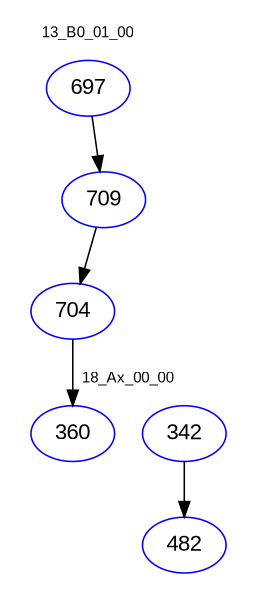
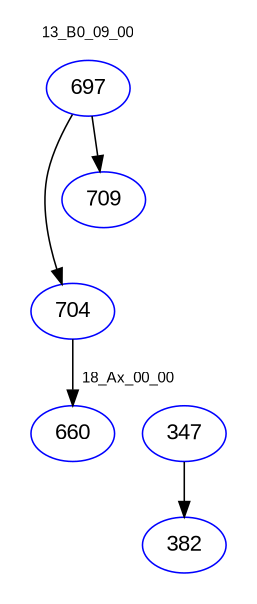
cluster "13_B0_01_00": label "13_B0_01_00" -> "13_B0_09_00"
edge "709" -> "704": now "697" -> "704"
node "360": label "360" -> "660"
node "342": label "342" -> "347"
node "482": label "482" -> "382"
